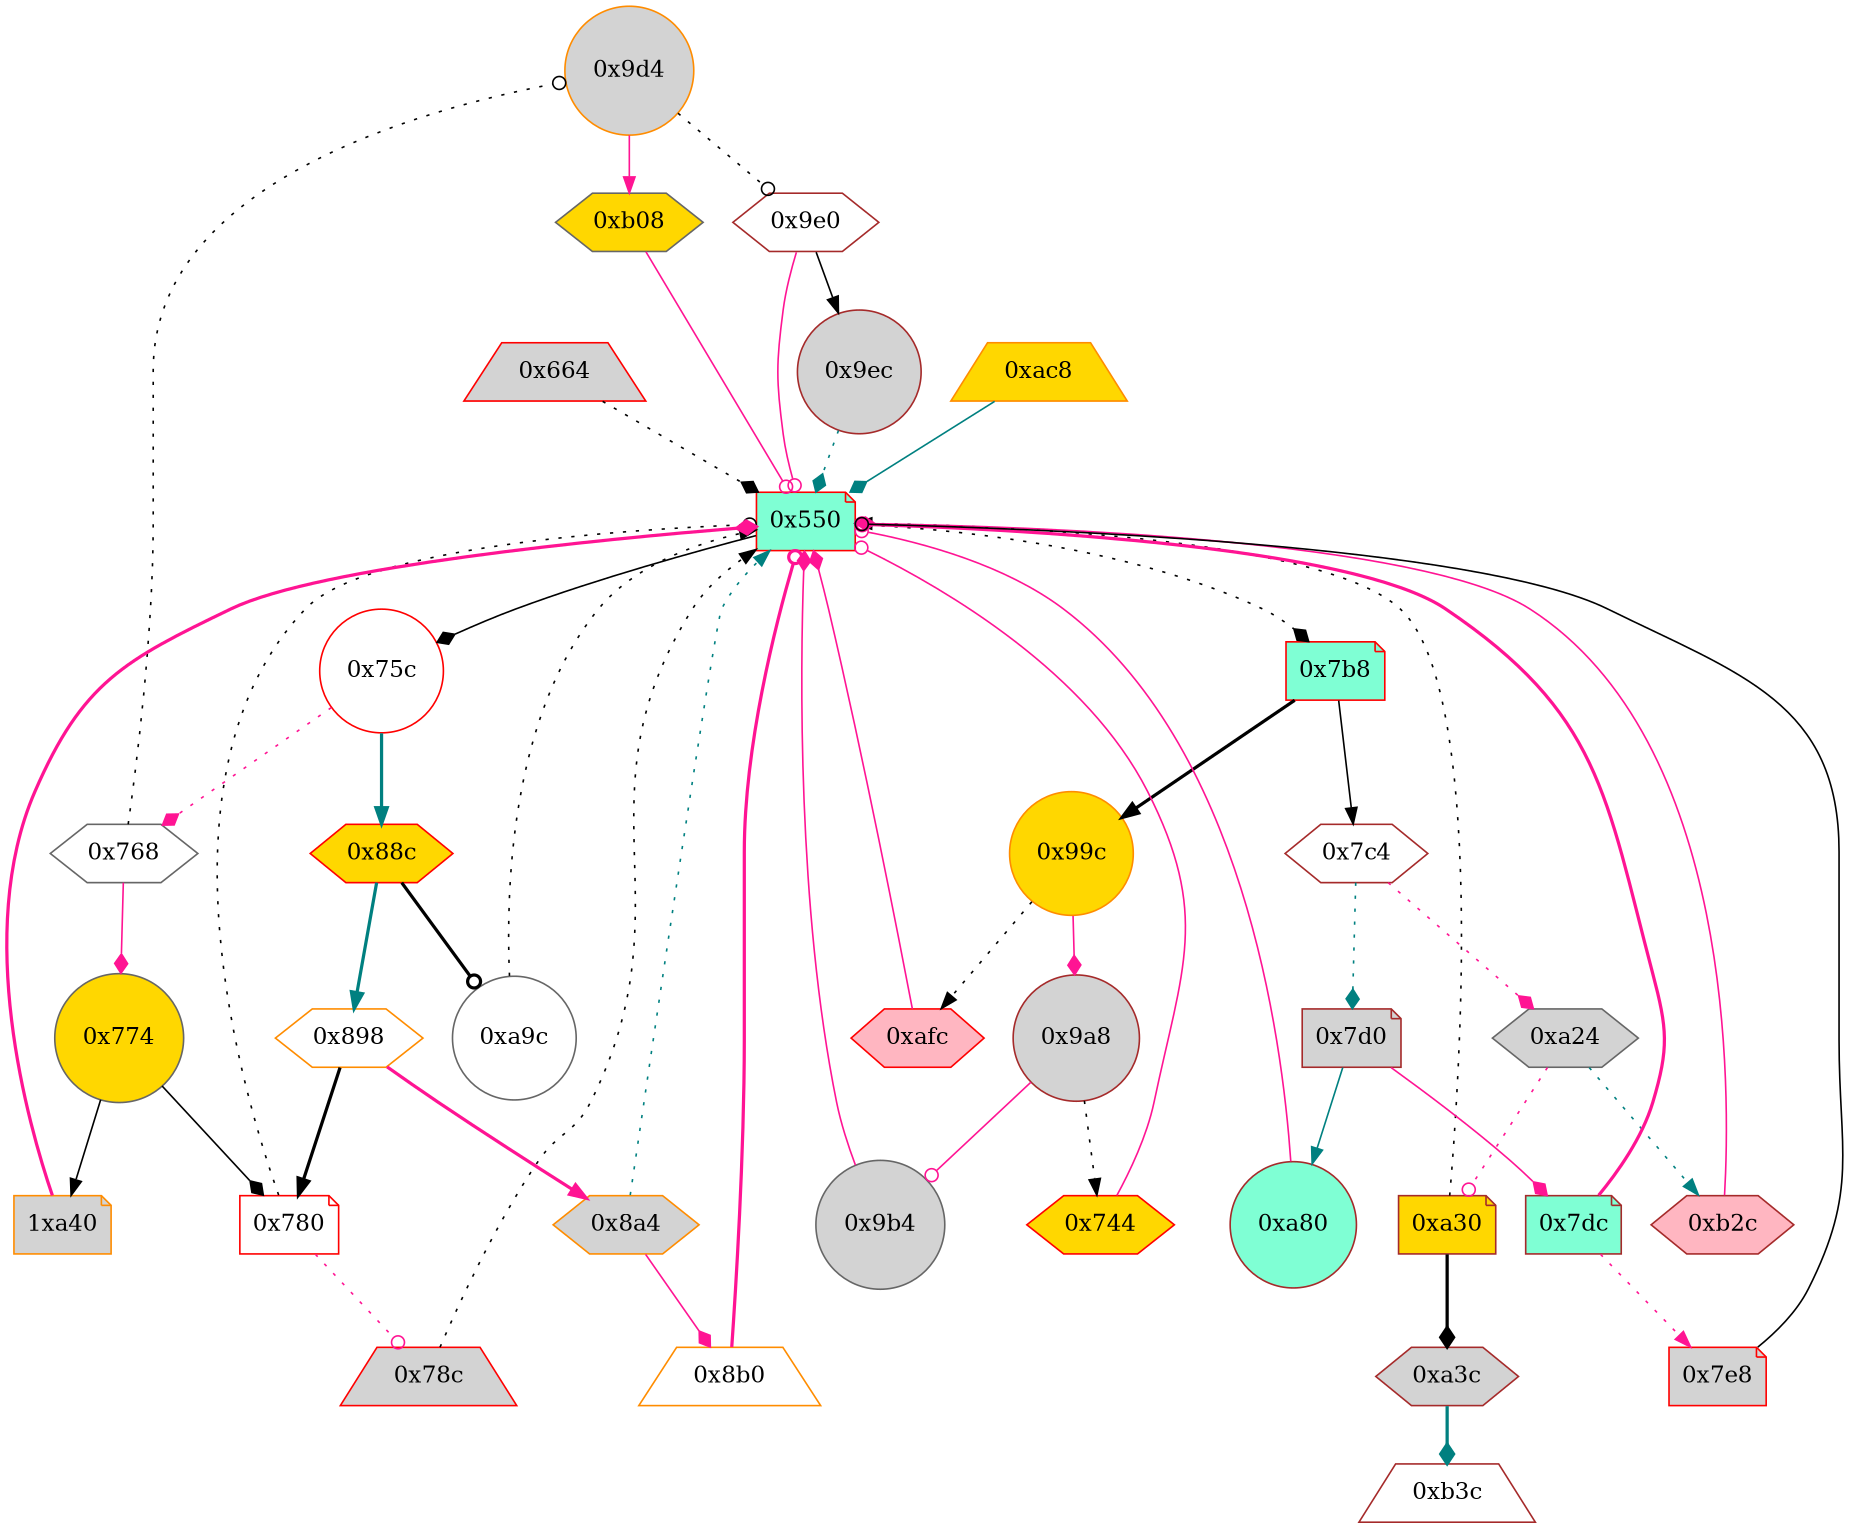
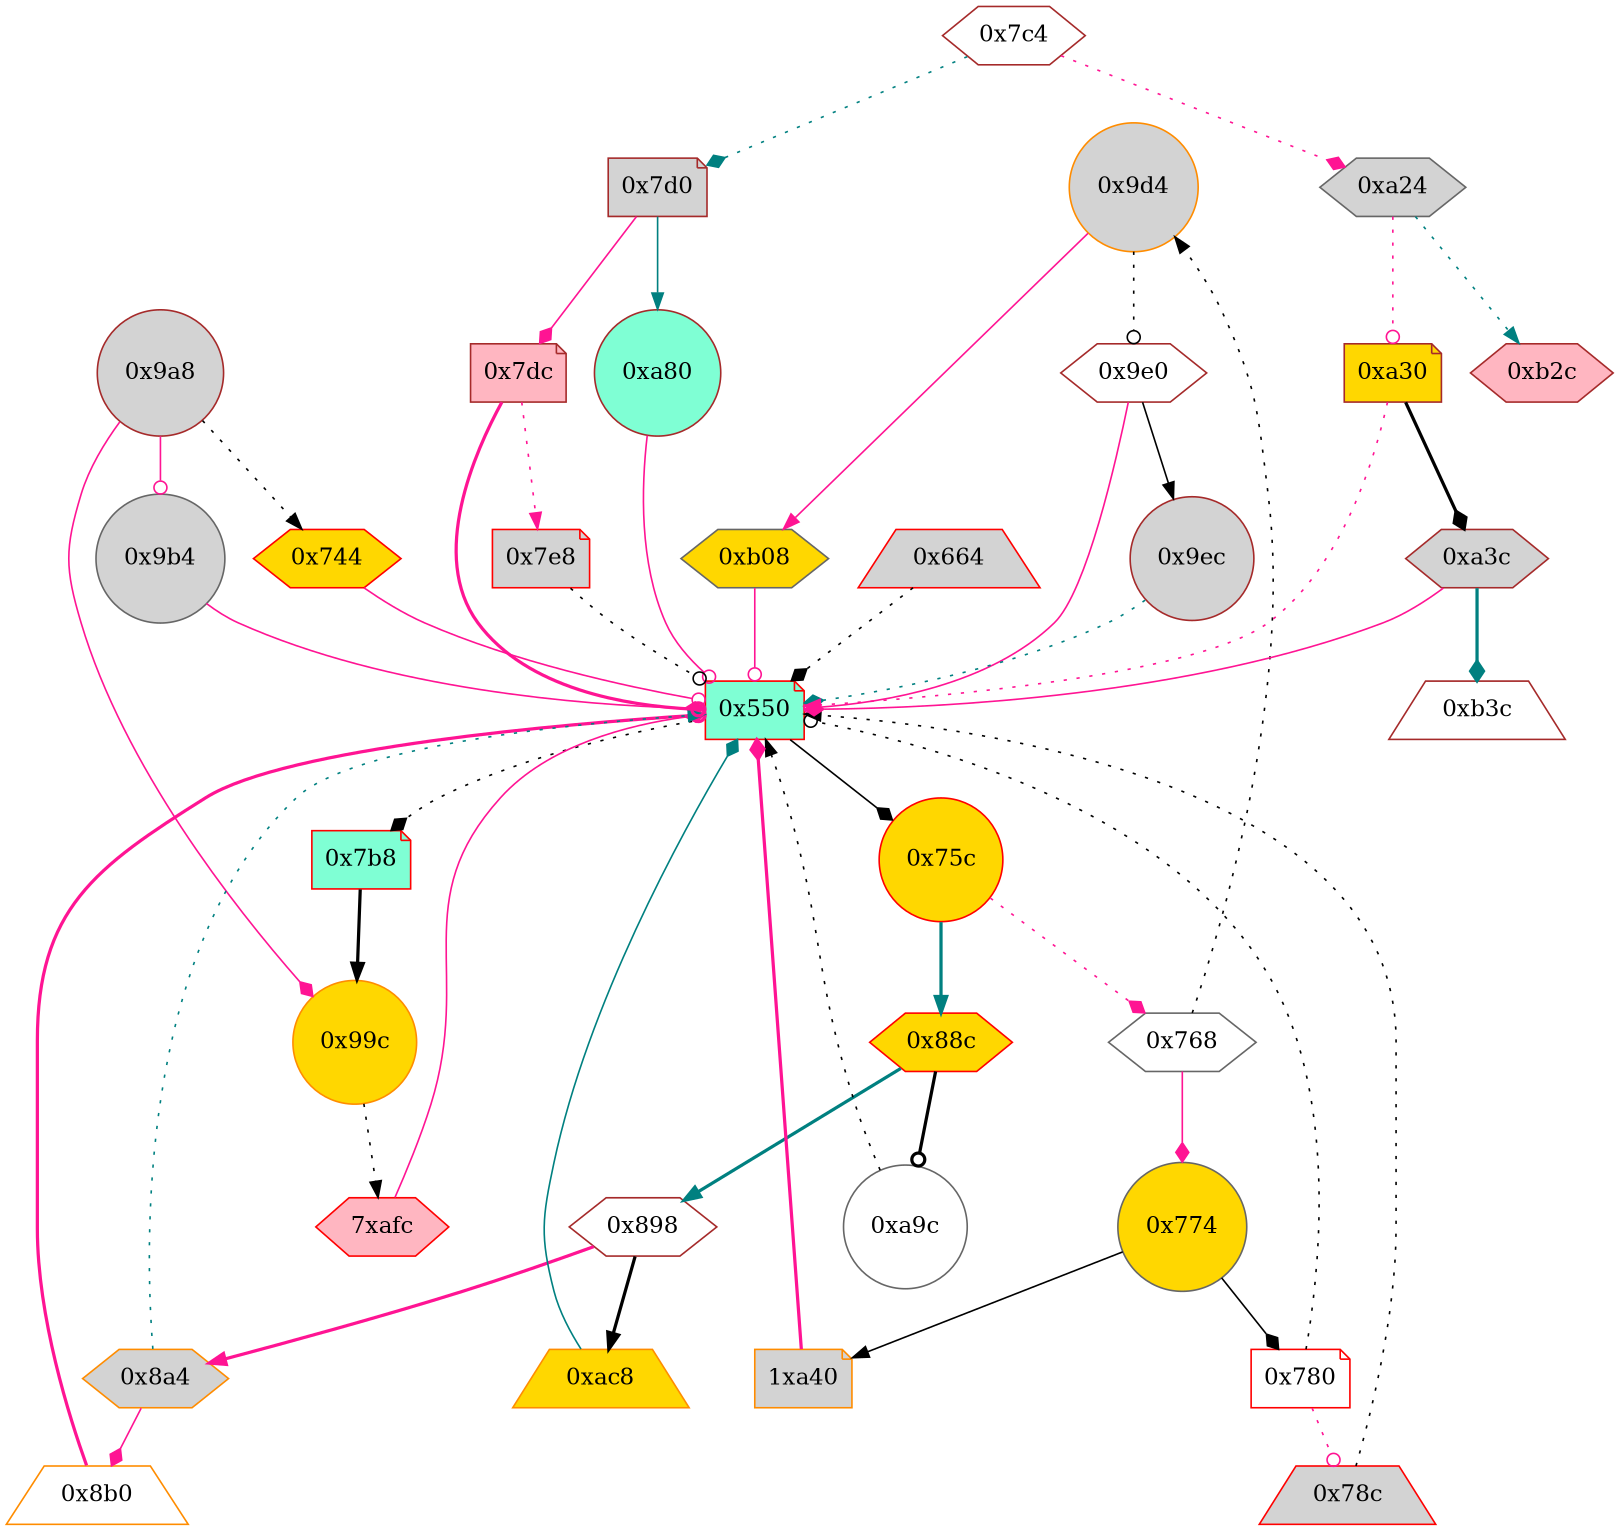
edge "0x768" -> "0x9d4": arrowhead odot -> normal
edge "0xb2c" -> "0x550": now "0xa3c" -> "0x550"
edge "0xa30" -> "0x550": color black -> deeppink
edge "0x7e8" -> "0x550": style solid -> dotted
node "0x75c": fillcolor white -> gold
edge "0x7b8" -> "0x7c4": removed
edge "0x99c" -> "0x9a8": reversed
node "0x898": color darkorange -> brown
node "0xafc": label "0xafc" -> "7xafc"
edge "0x898" -> "0x780": now "0x898" -> "0xac8"
node "0x7dc": fillcolor aquamarine -> lightpink
